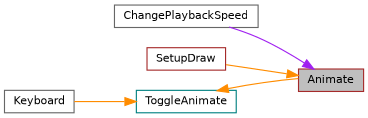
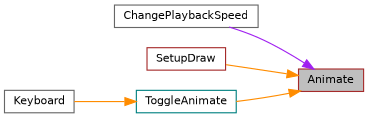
edge "Animate" -> "ToggleAnimate": reversed
